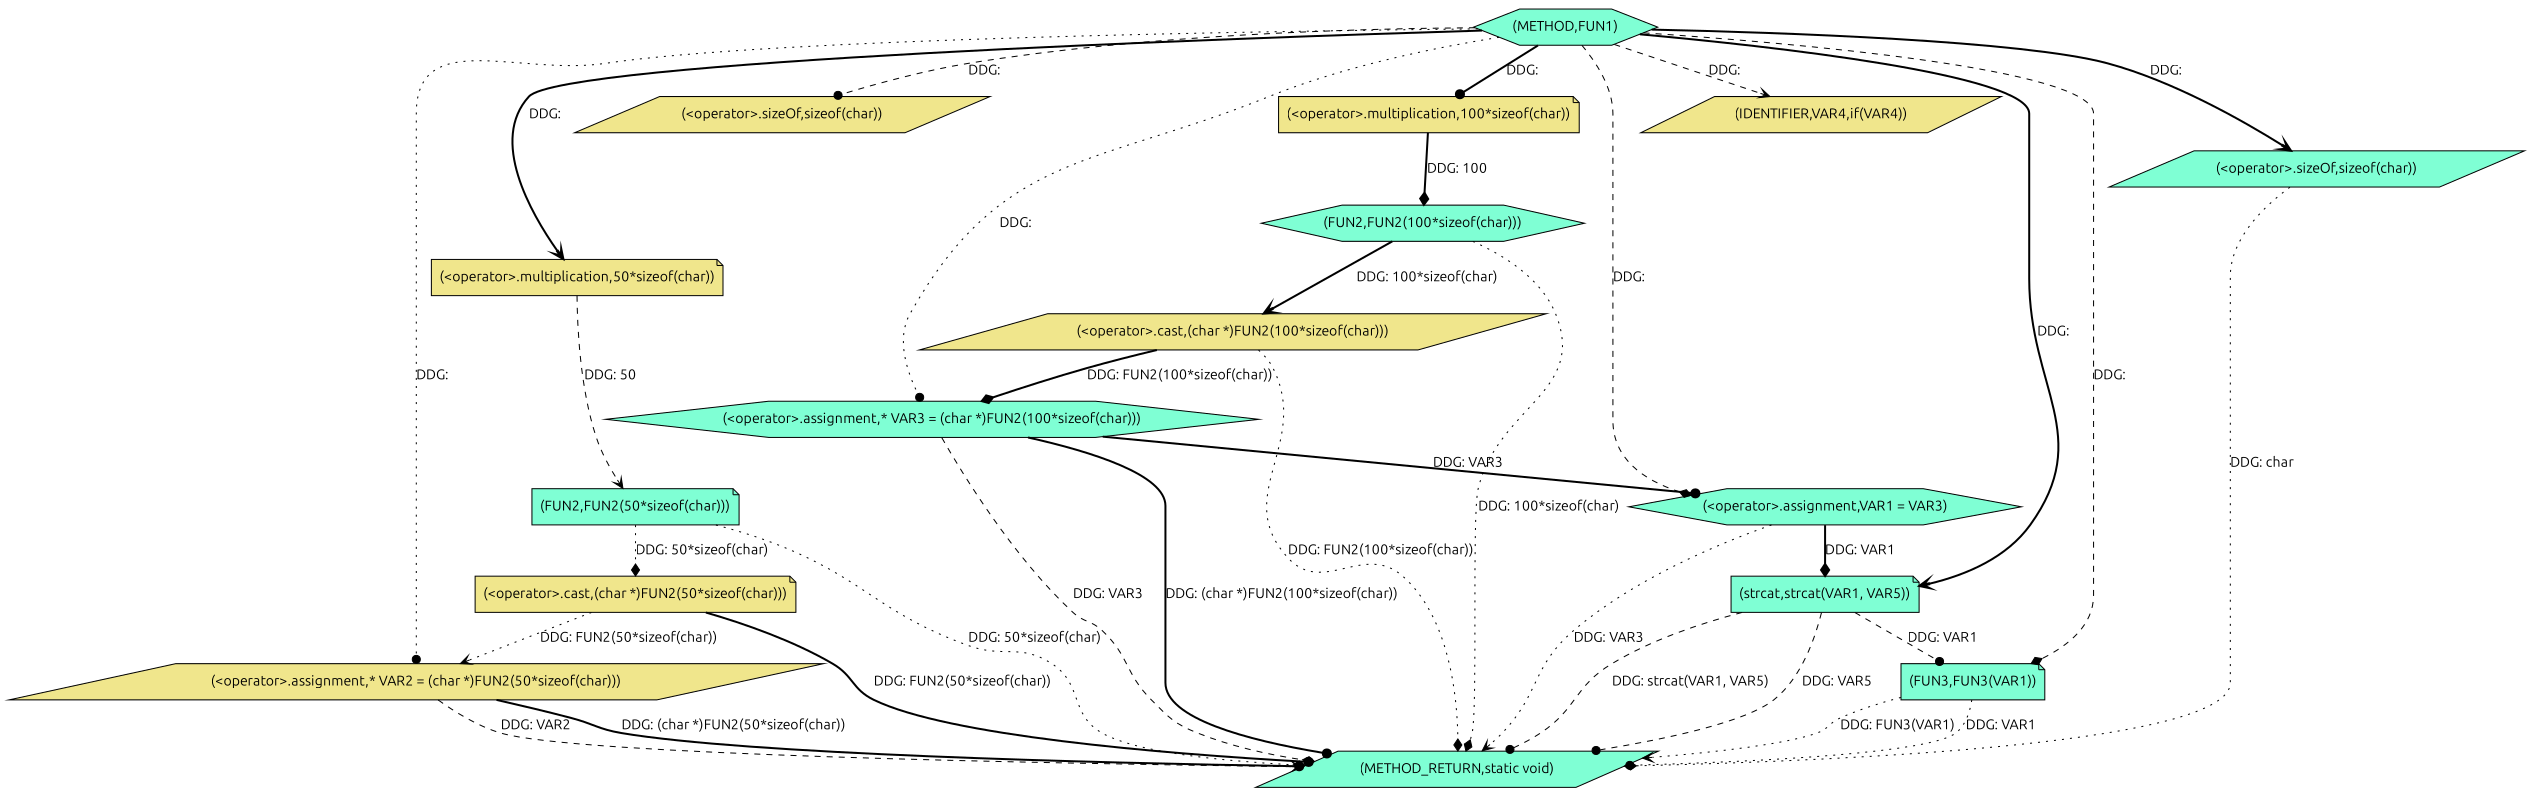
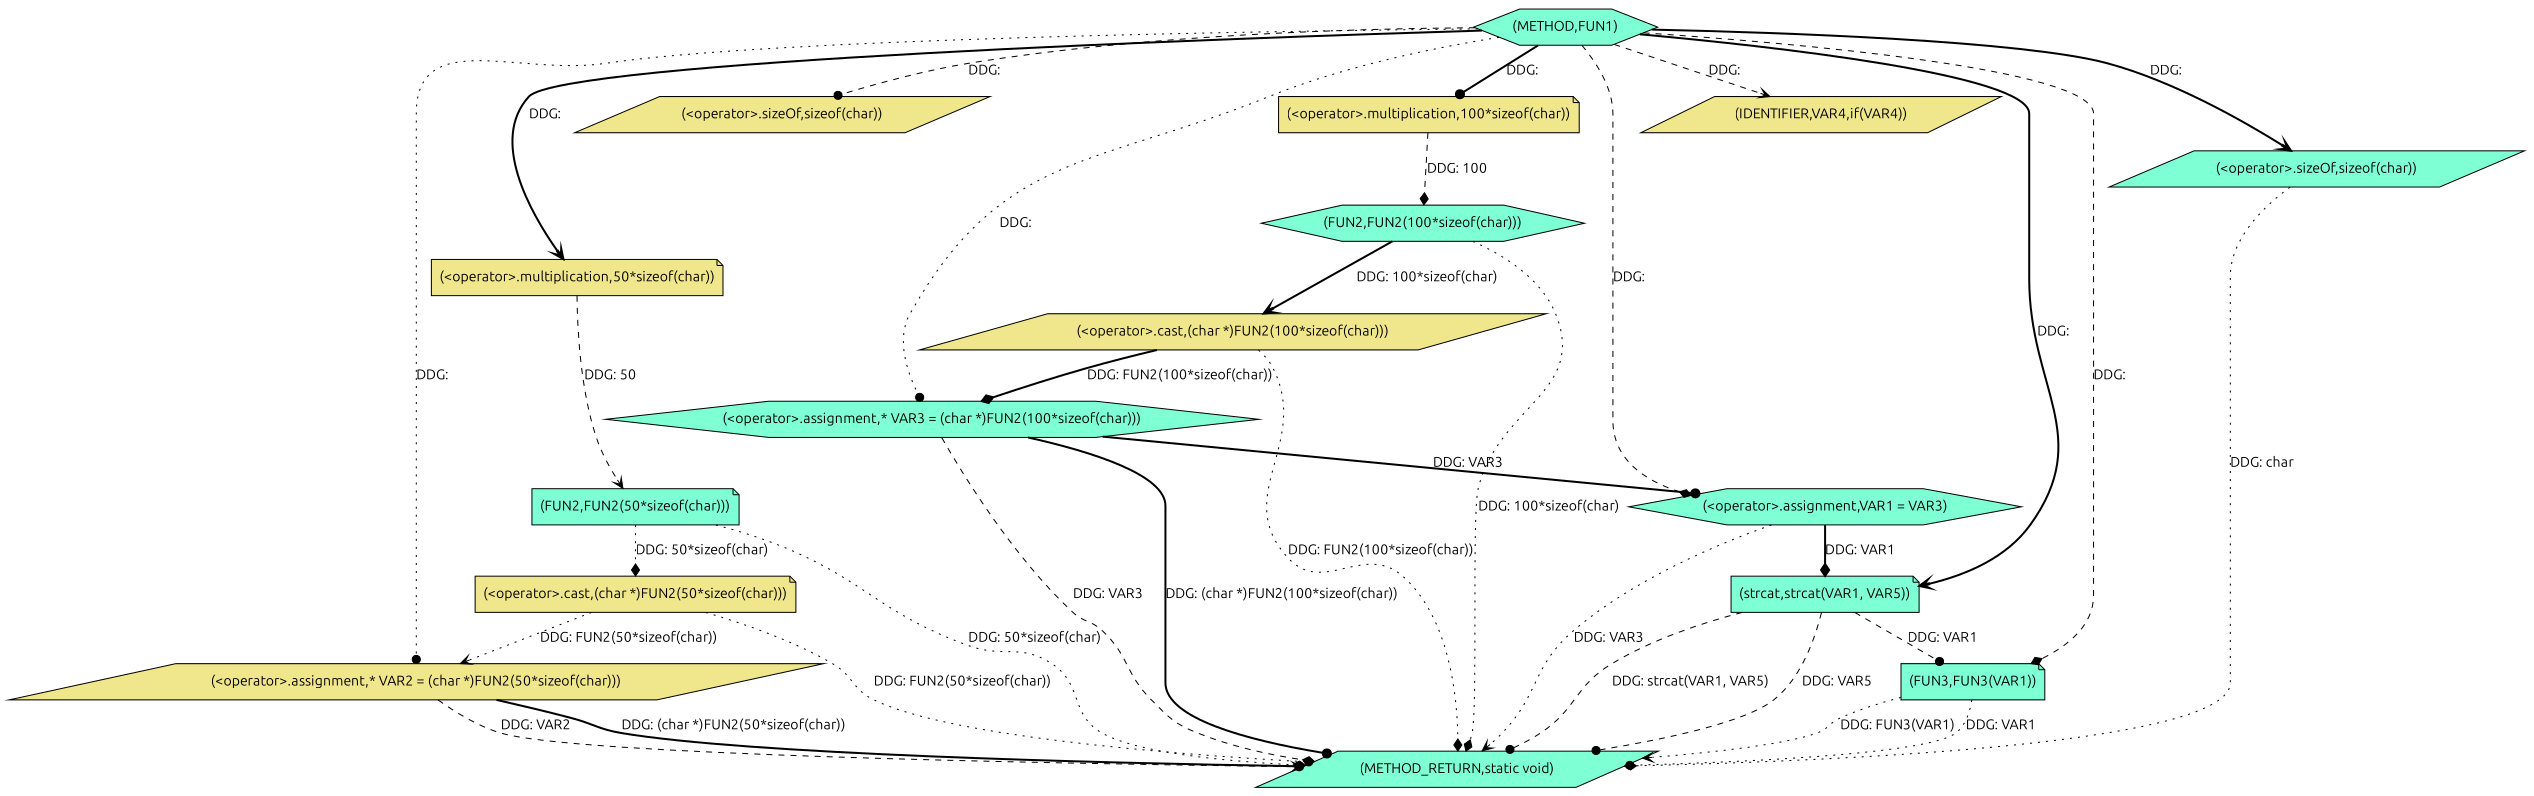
edge "(<operator>.multiplication,100*sizeof(char))" -> "(FUN2,FUN2(100*sizeof(char)))": style bold -> dashed
edge "(<operator>.cast,(char *)FUN2(50*sizeof(char)))" -> "(METHOD_RETURN,static void)": style bold -> dotted
